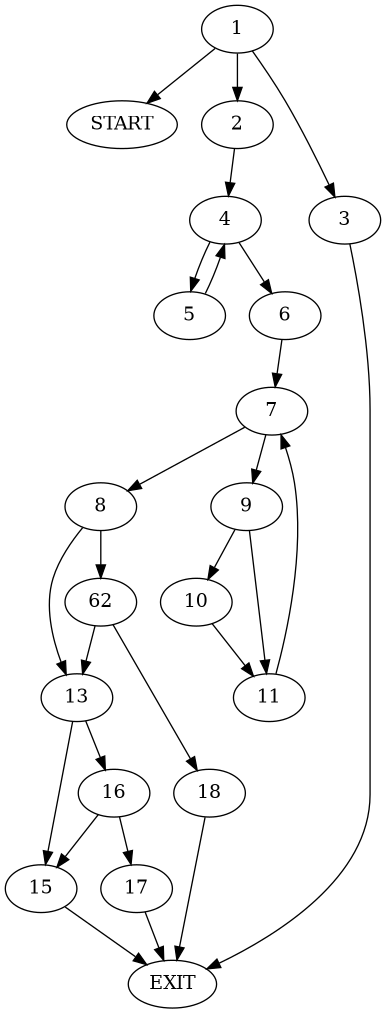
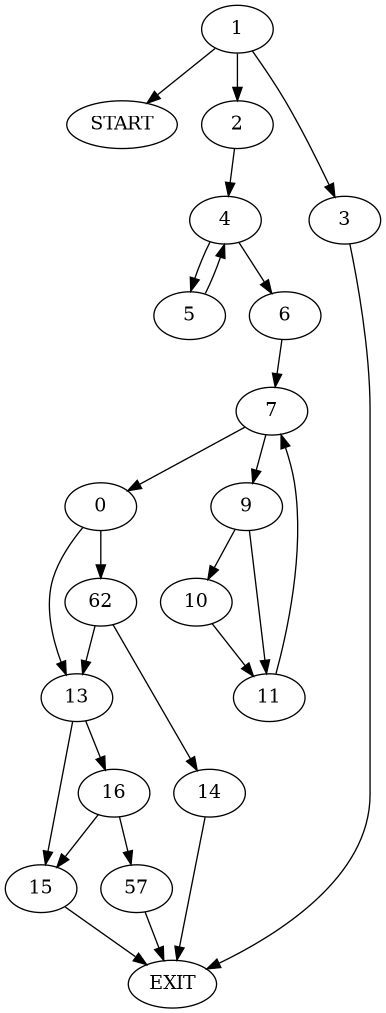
node "8": label "8" -> "0"
node "18": label "18" -> "14"
node "17": label "17" -> "57"
